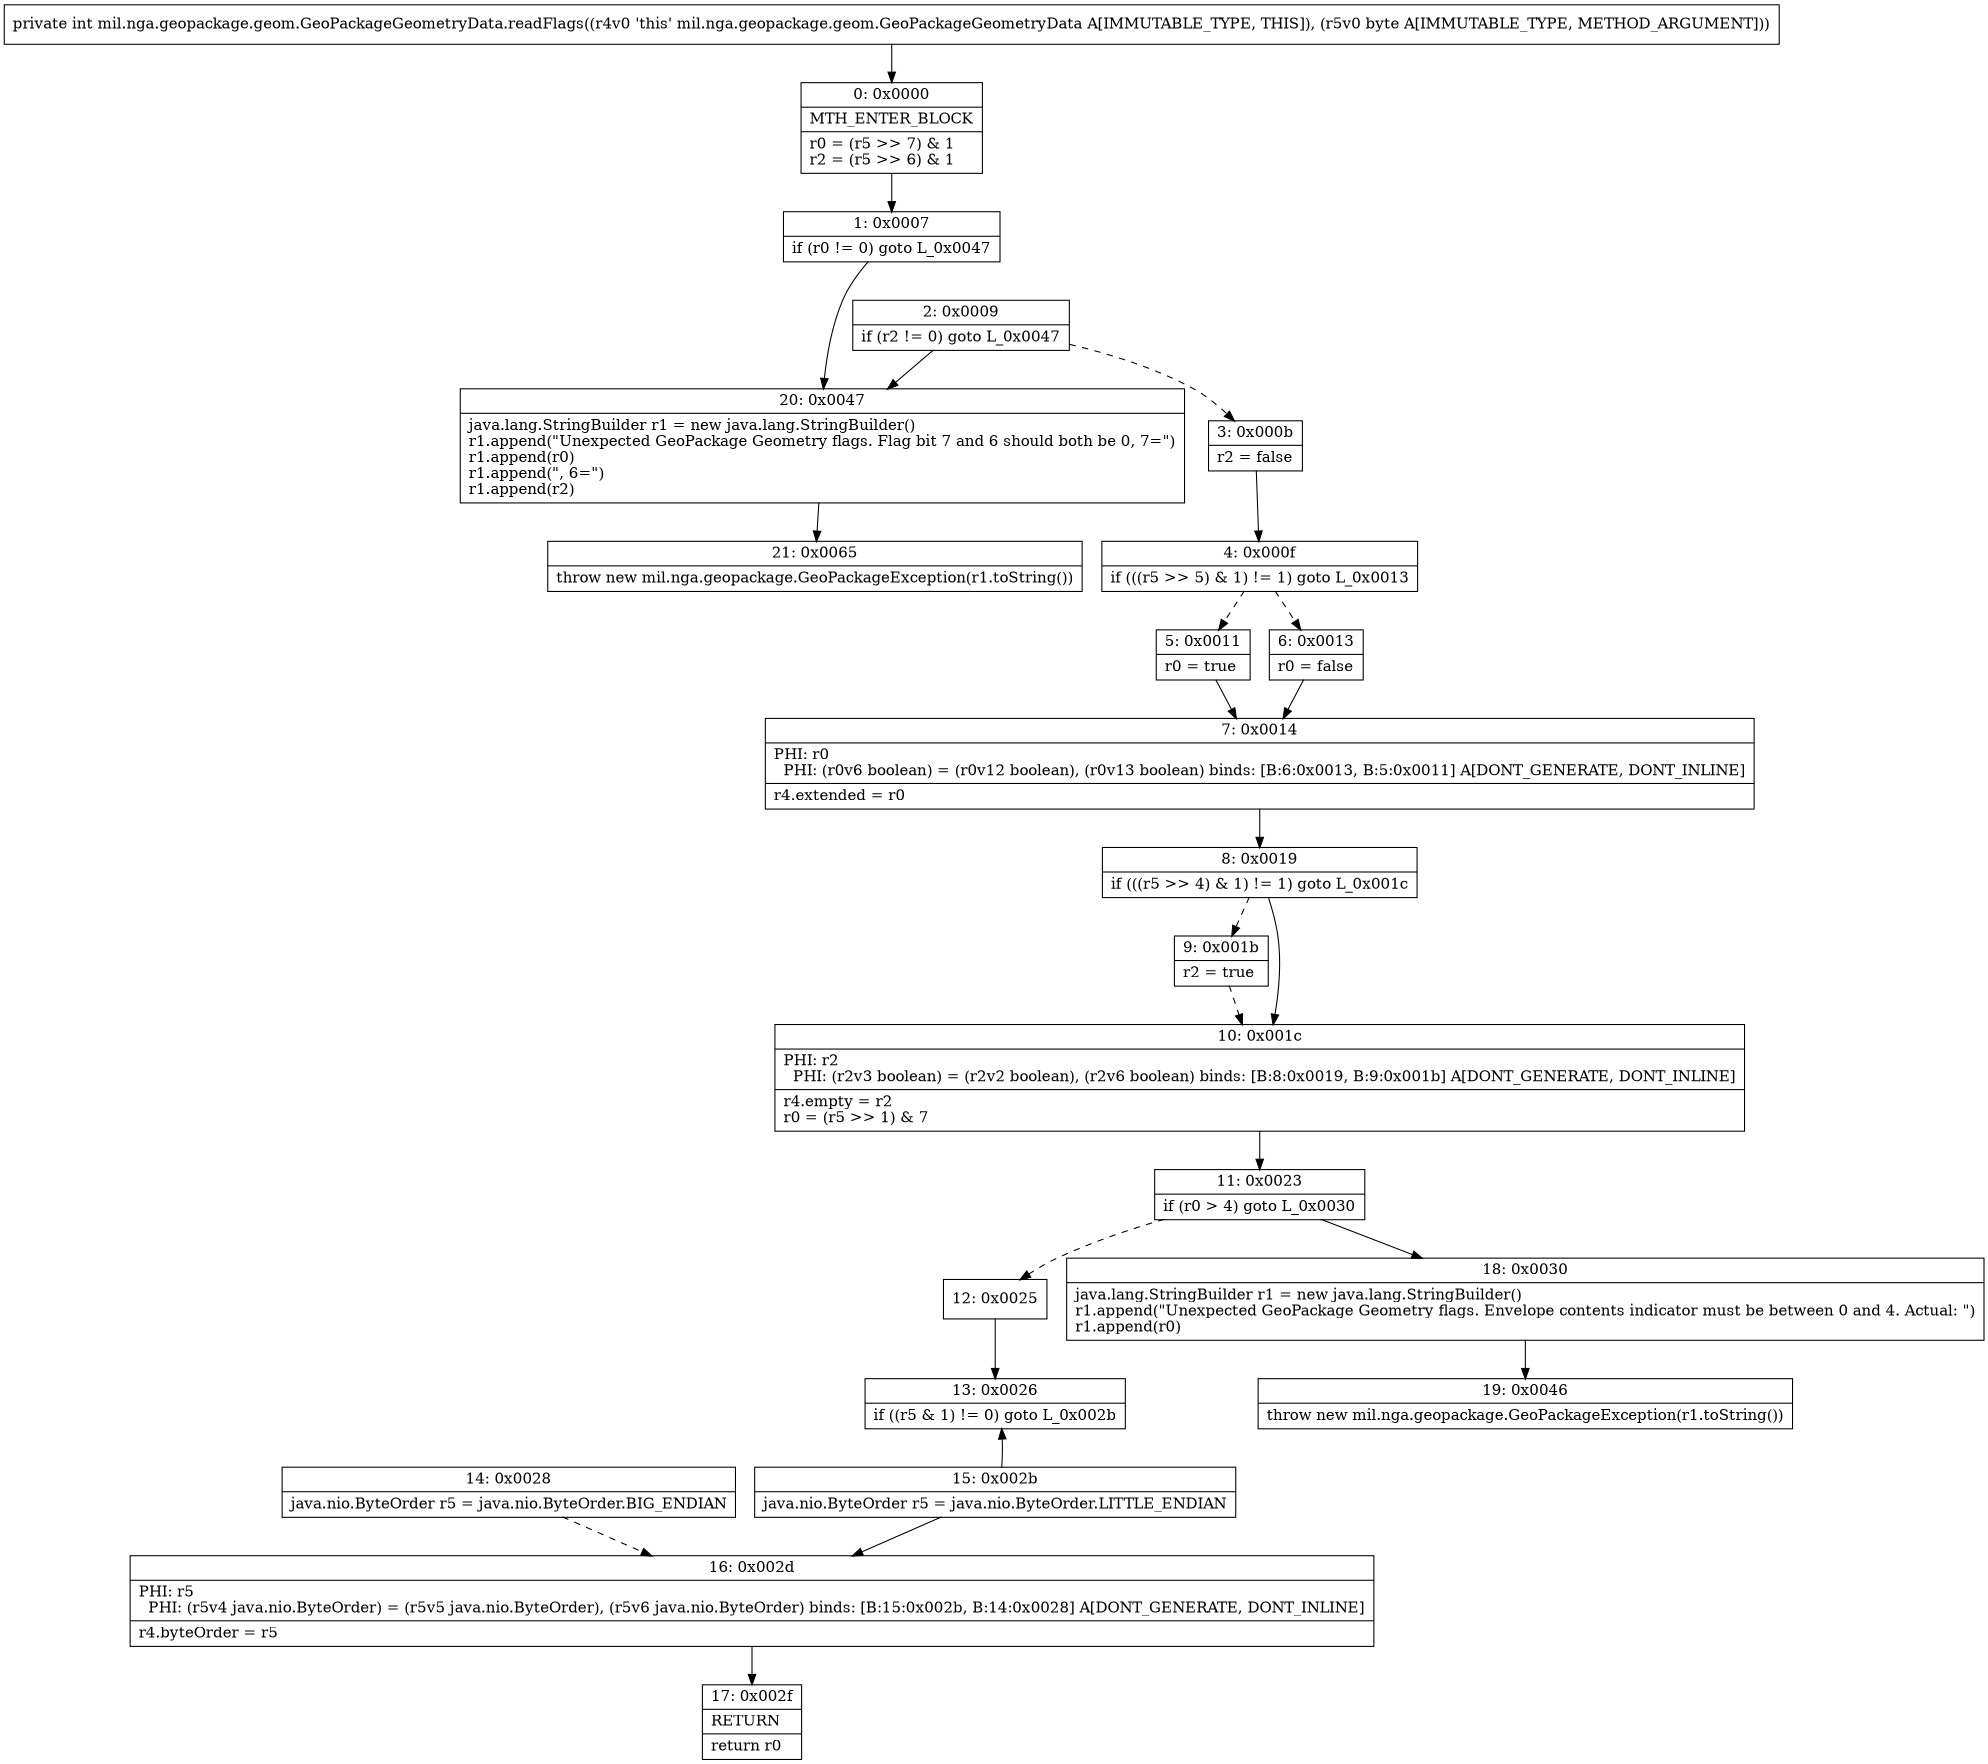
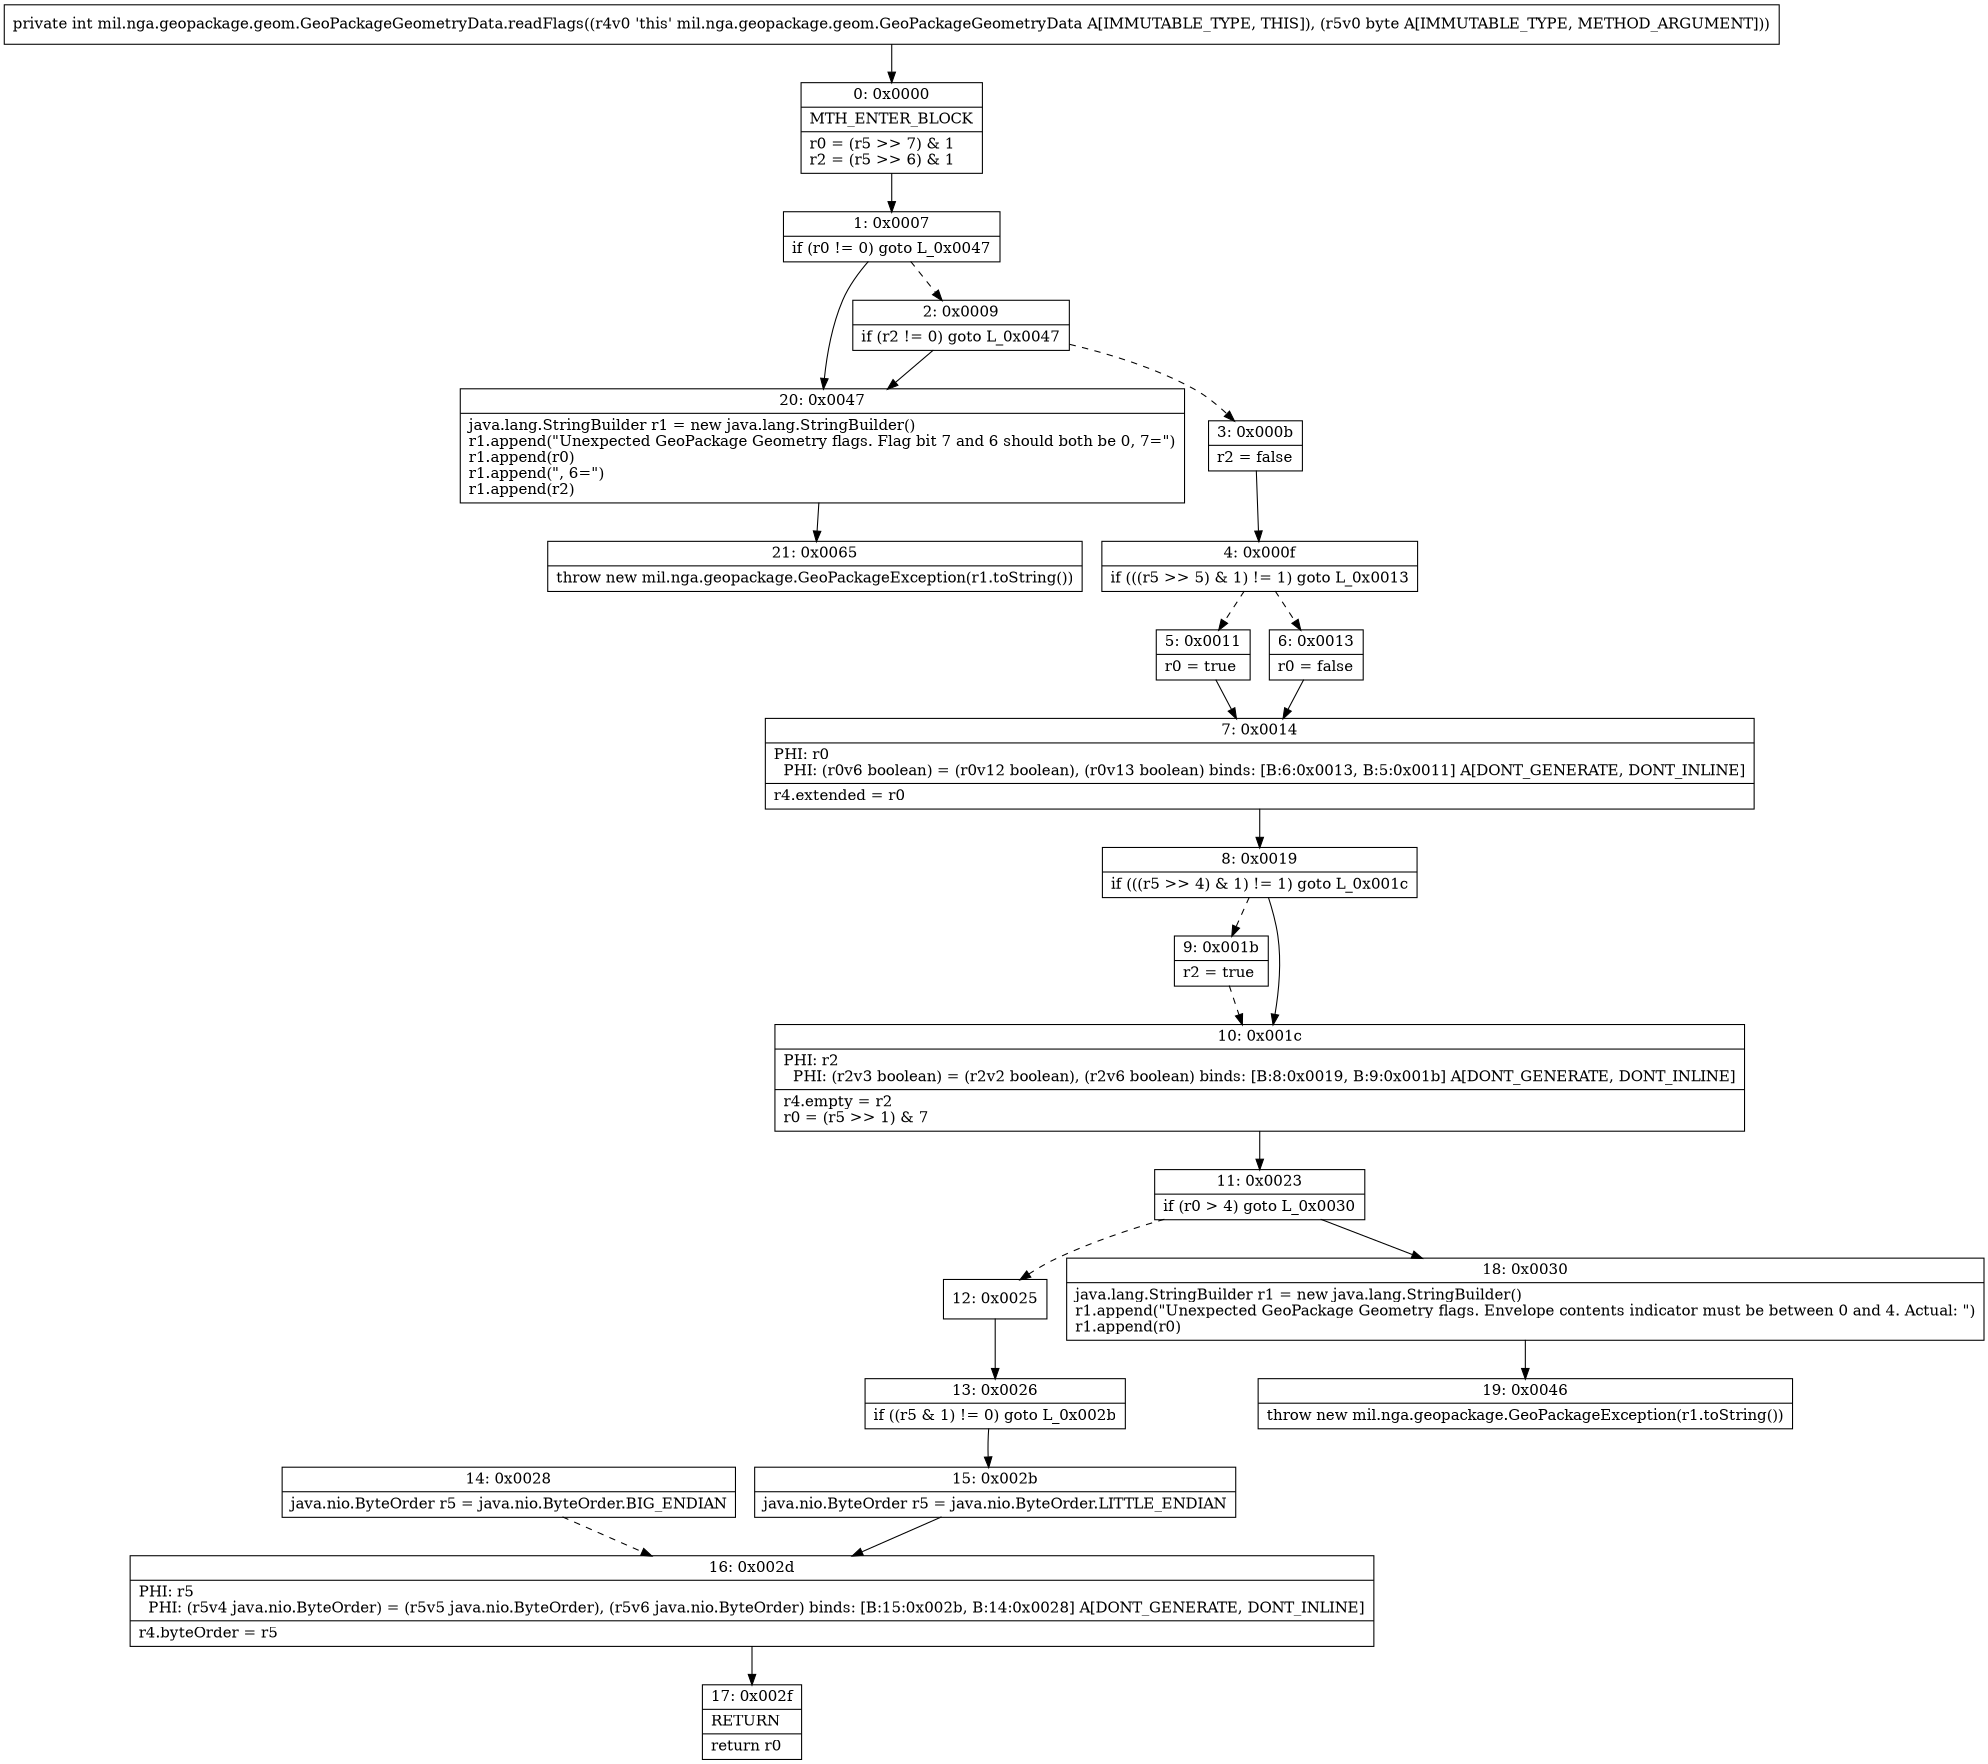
edge "1: 0x0007" -> "2: 0x0009": added
edge "15: 0x002b" -> "13: 0x0026": reversed
